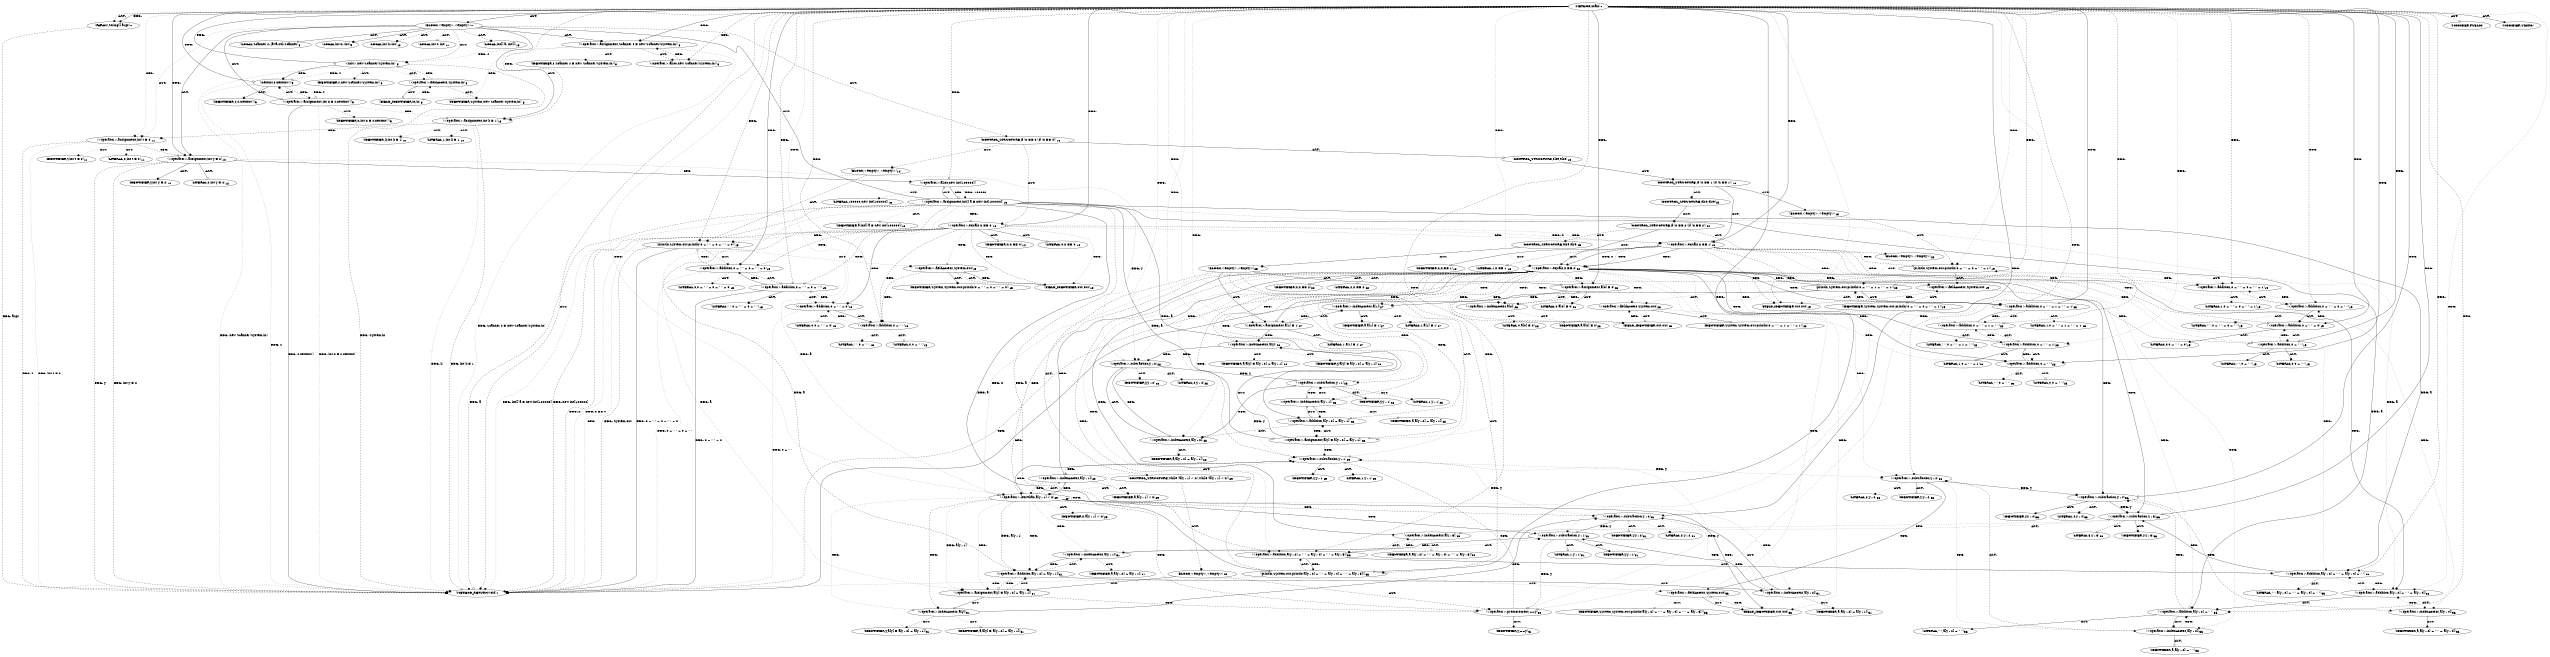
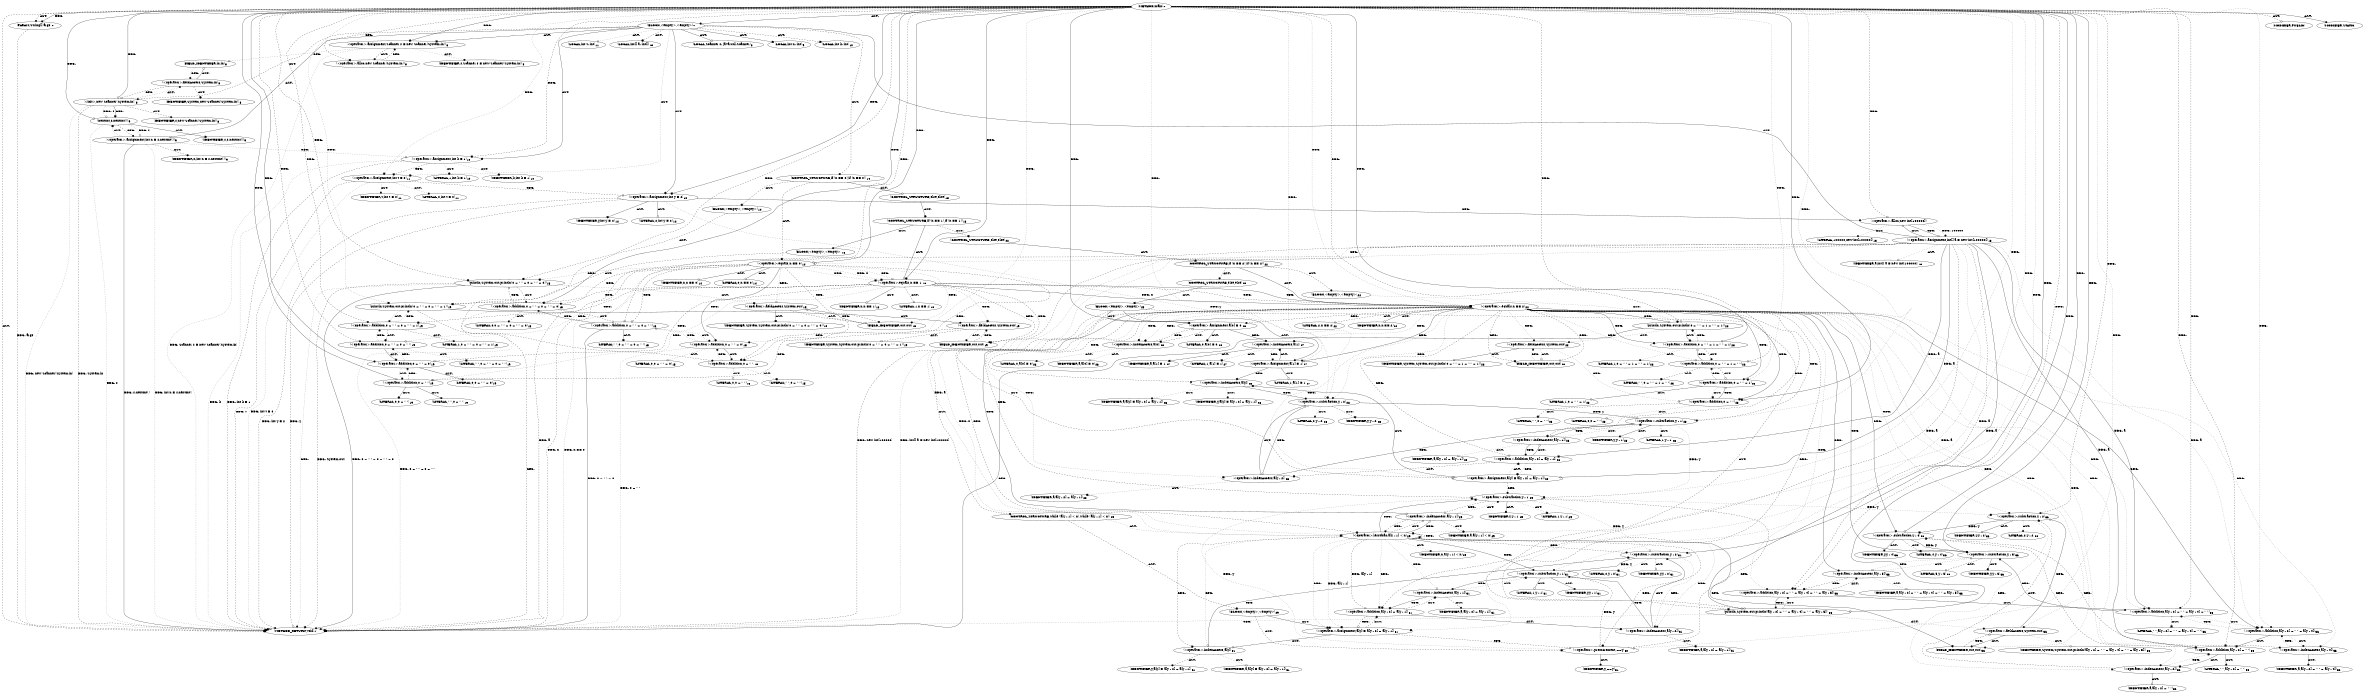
edge "(<operator>.assignment,Scanner s = new Scanner(System.in))" -> "(<init>,new Scanner(System.in))": removed, label "DDG: s"
edge "(METHOD,main)" -> "(<operator>.assignment,int t = 0)": label "CFG: " -> "DDG: "
